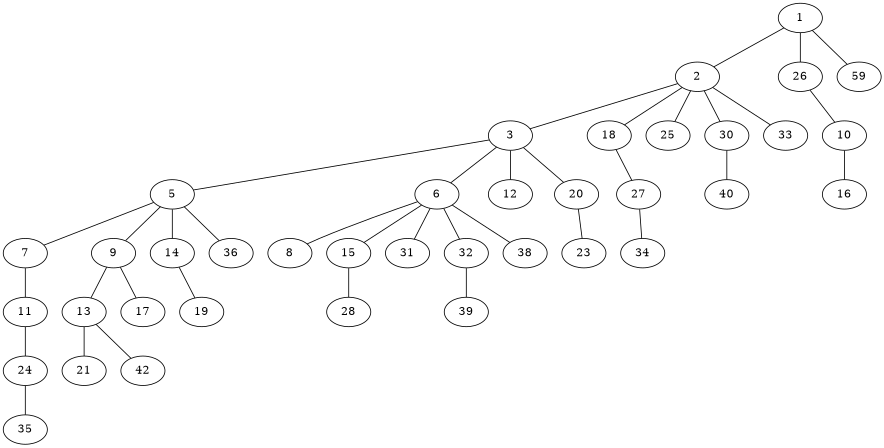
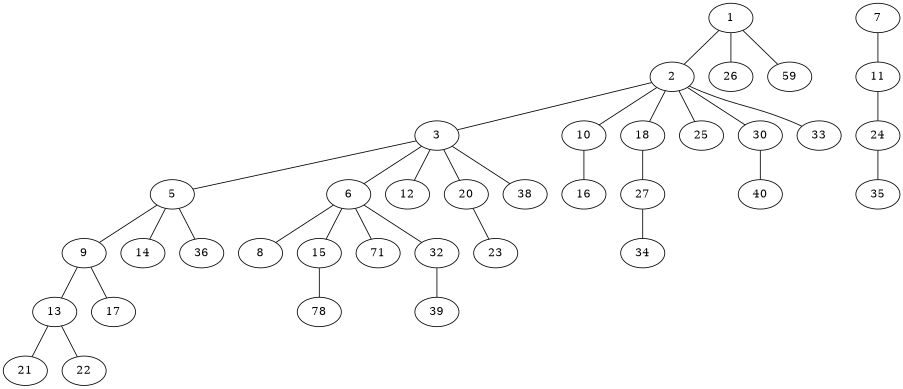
edge "26" -- "10": now "2" -- "10"
edge "5" -- "7": removed
edge "6" -- "38": now "3" -- "38"
node "31": label "31" -> "71"
node "19": removed
node "28": label "28" -> "78"
node "42": label "42" -> "22"
